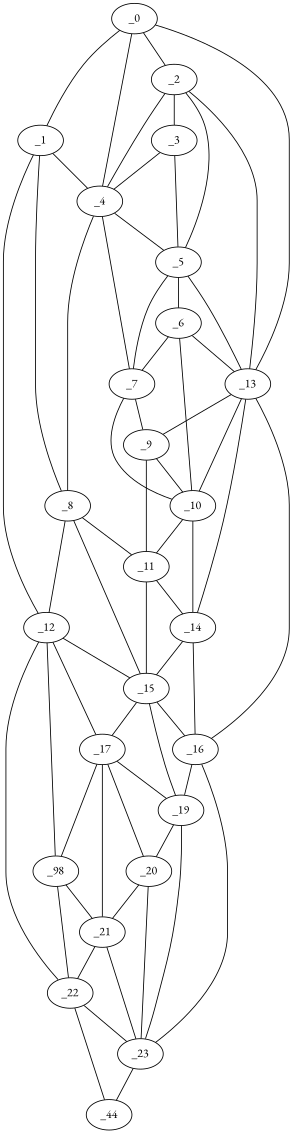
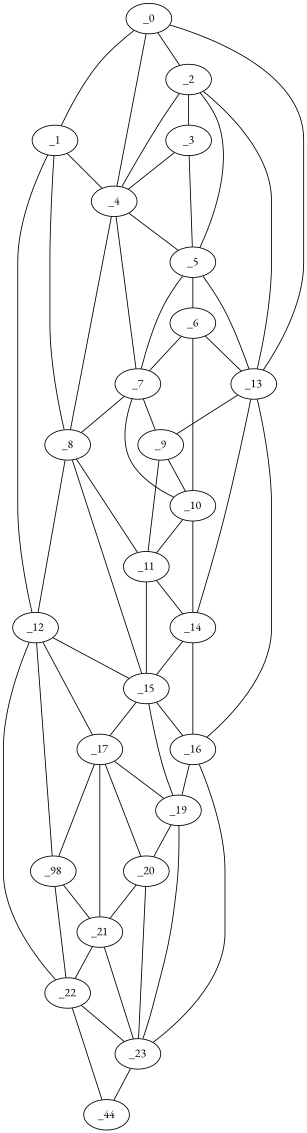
edge "_7" -- "_8": added
edge "_13" -- "_10": removed
